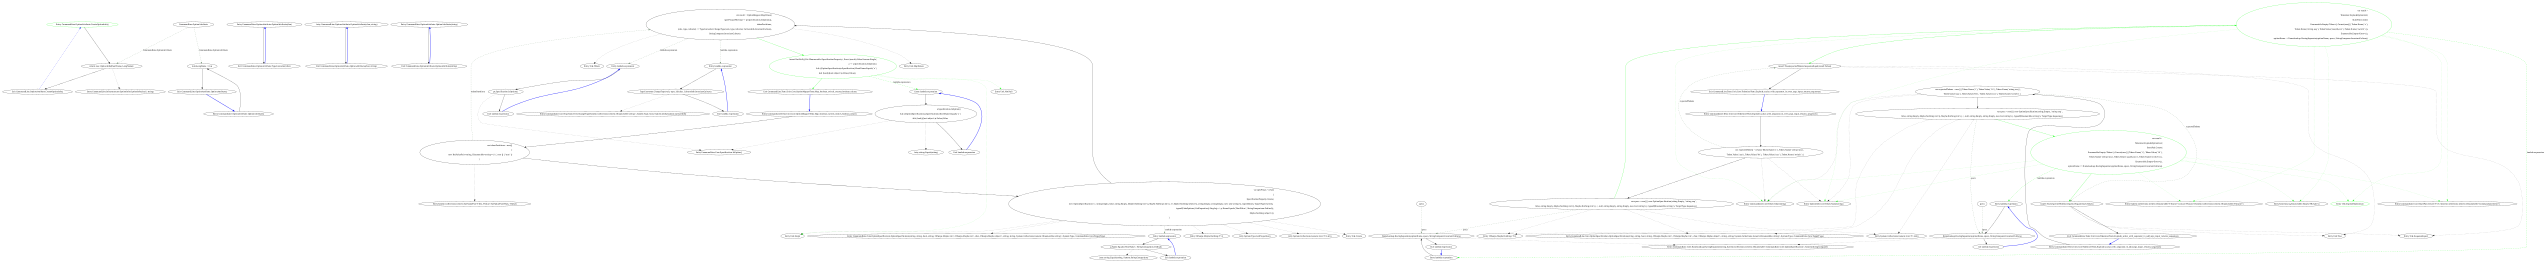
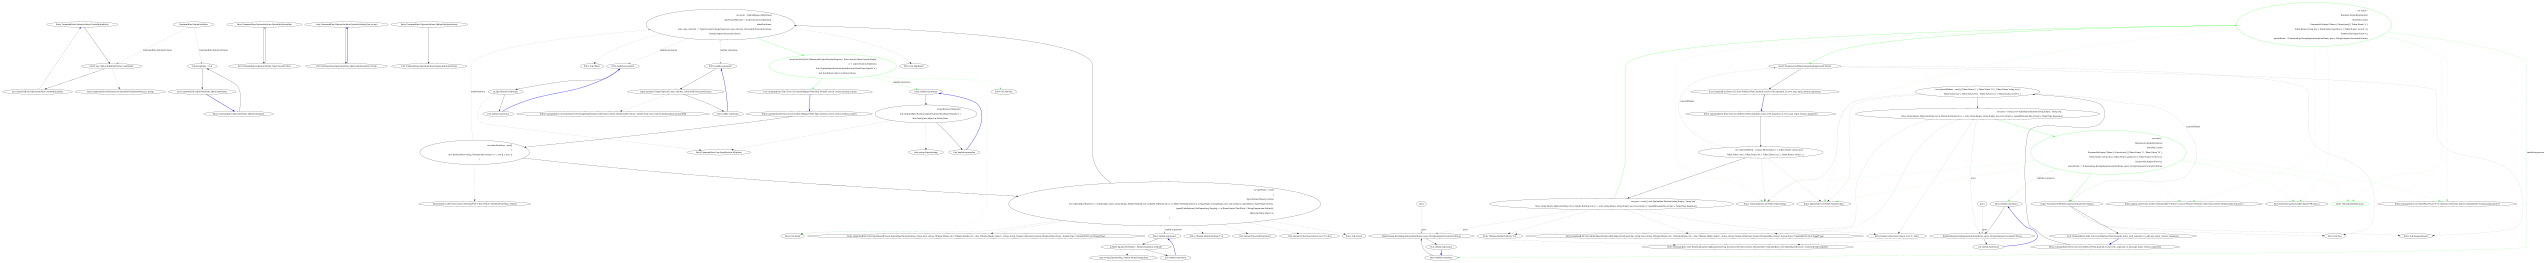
node "Entry CommandLine.OptionAttribute.CreateOptionInfo()": color green -> black
edge "Exit CommandLine.OptionAttribute.TypeConverter(char)" -> "Entry CommandLine.OptionAttribute.OptionAttribute(char)": color blue -> darkseagreen4
edge "Exit CommandLine.OptionAttribute.OptionAttribute(string)" -> "Entry CommandLine.OptionAttribute.OptionAttribute(string)": removed
